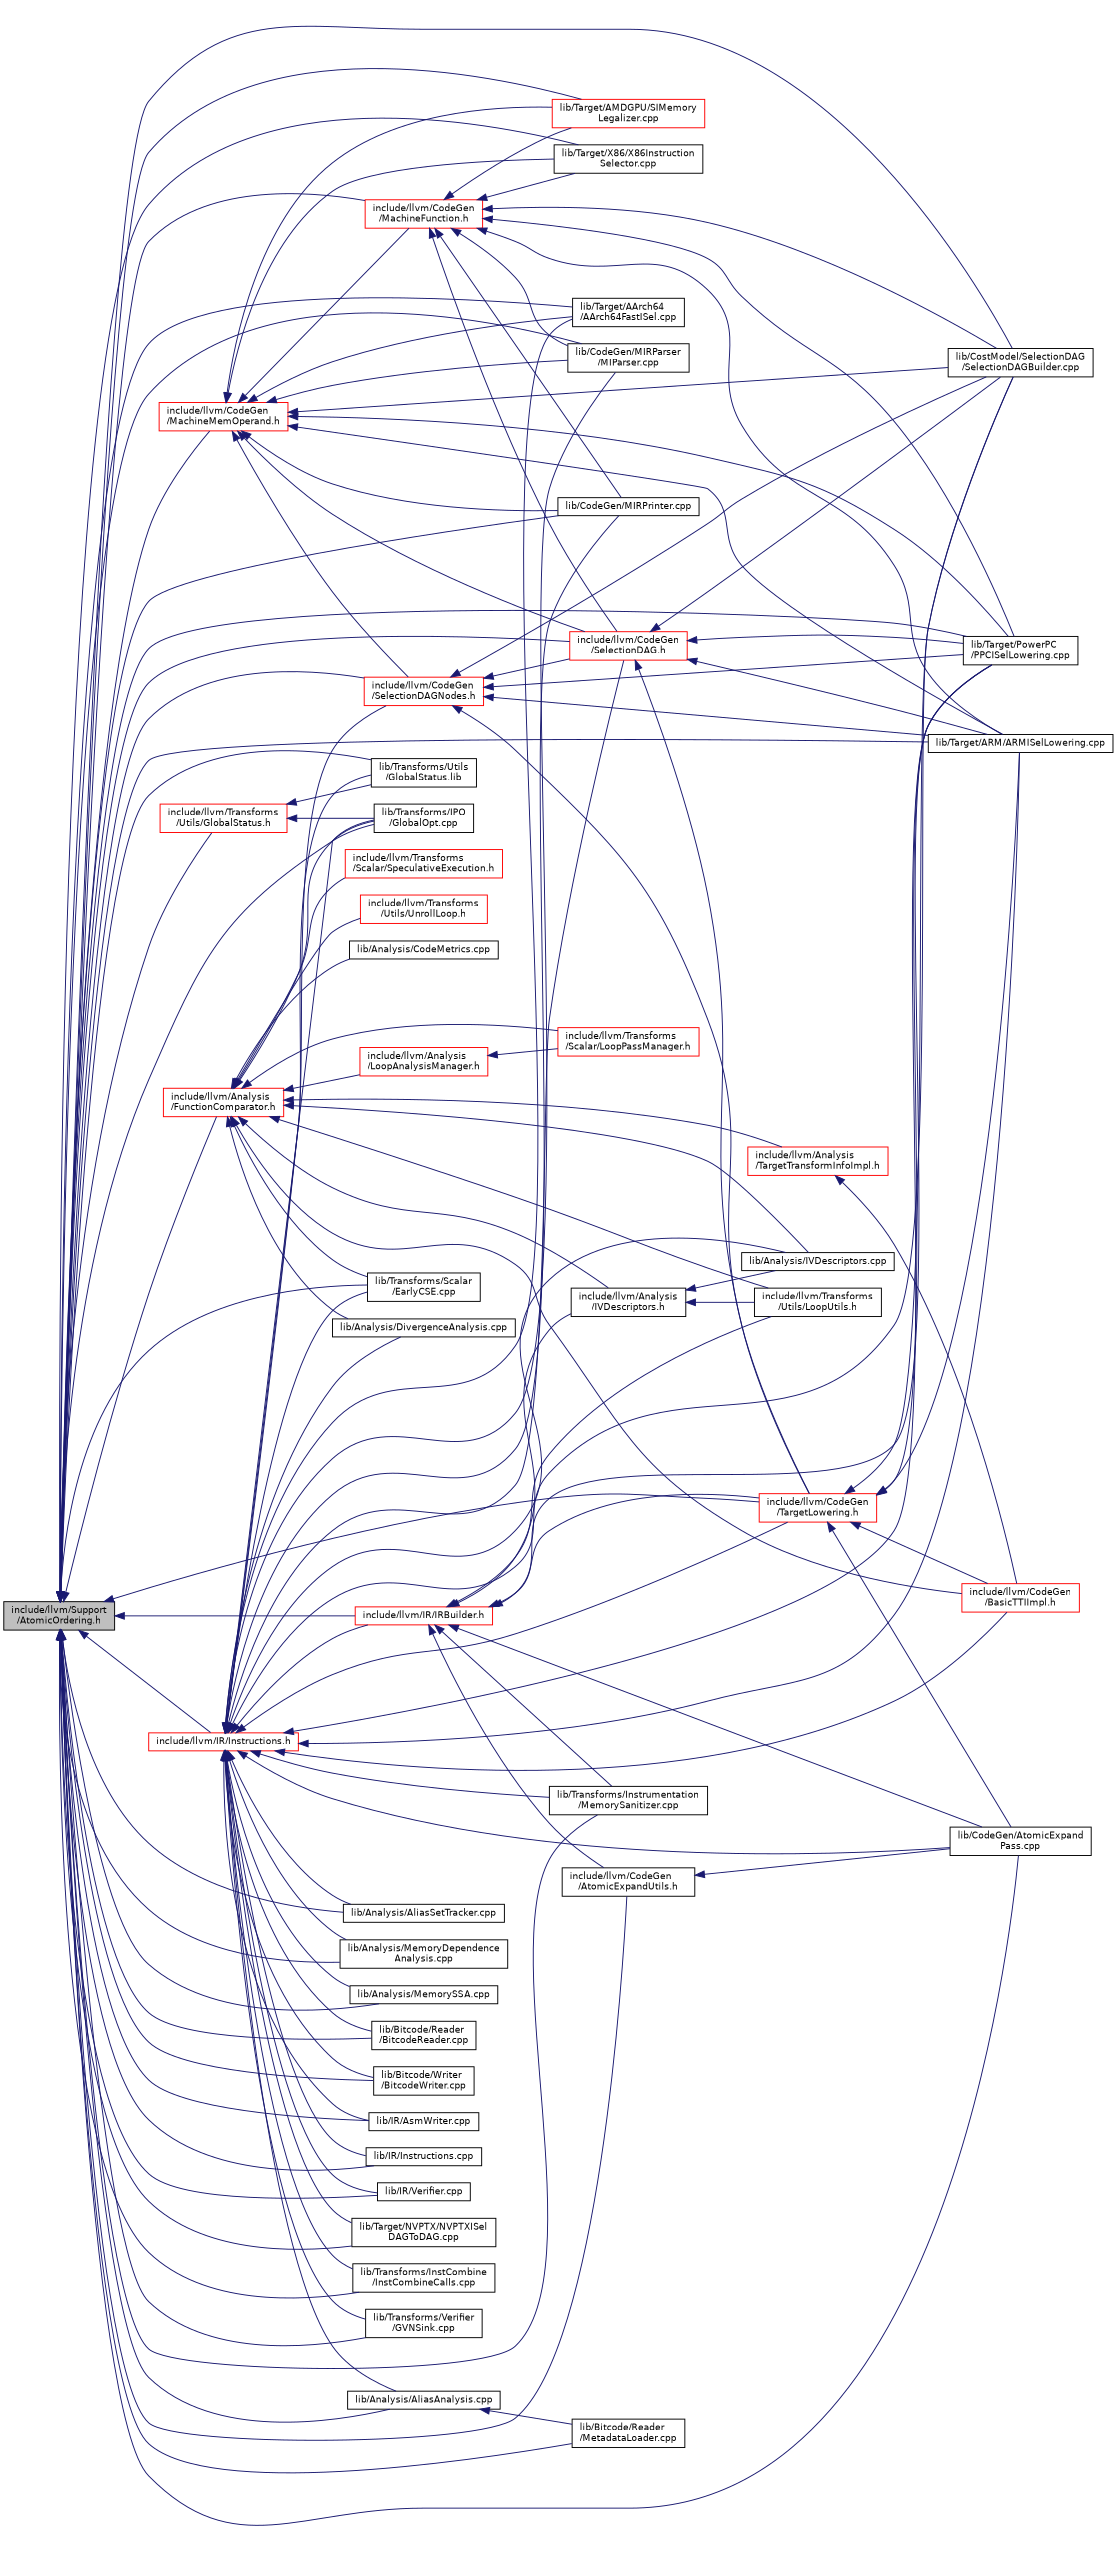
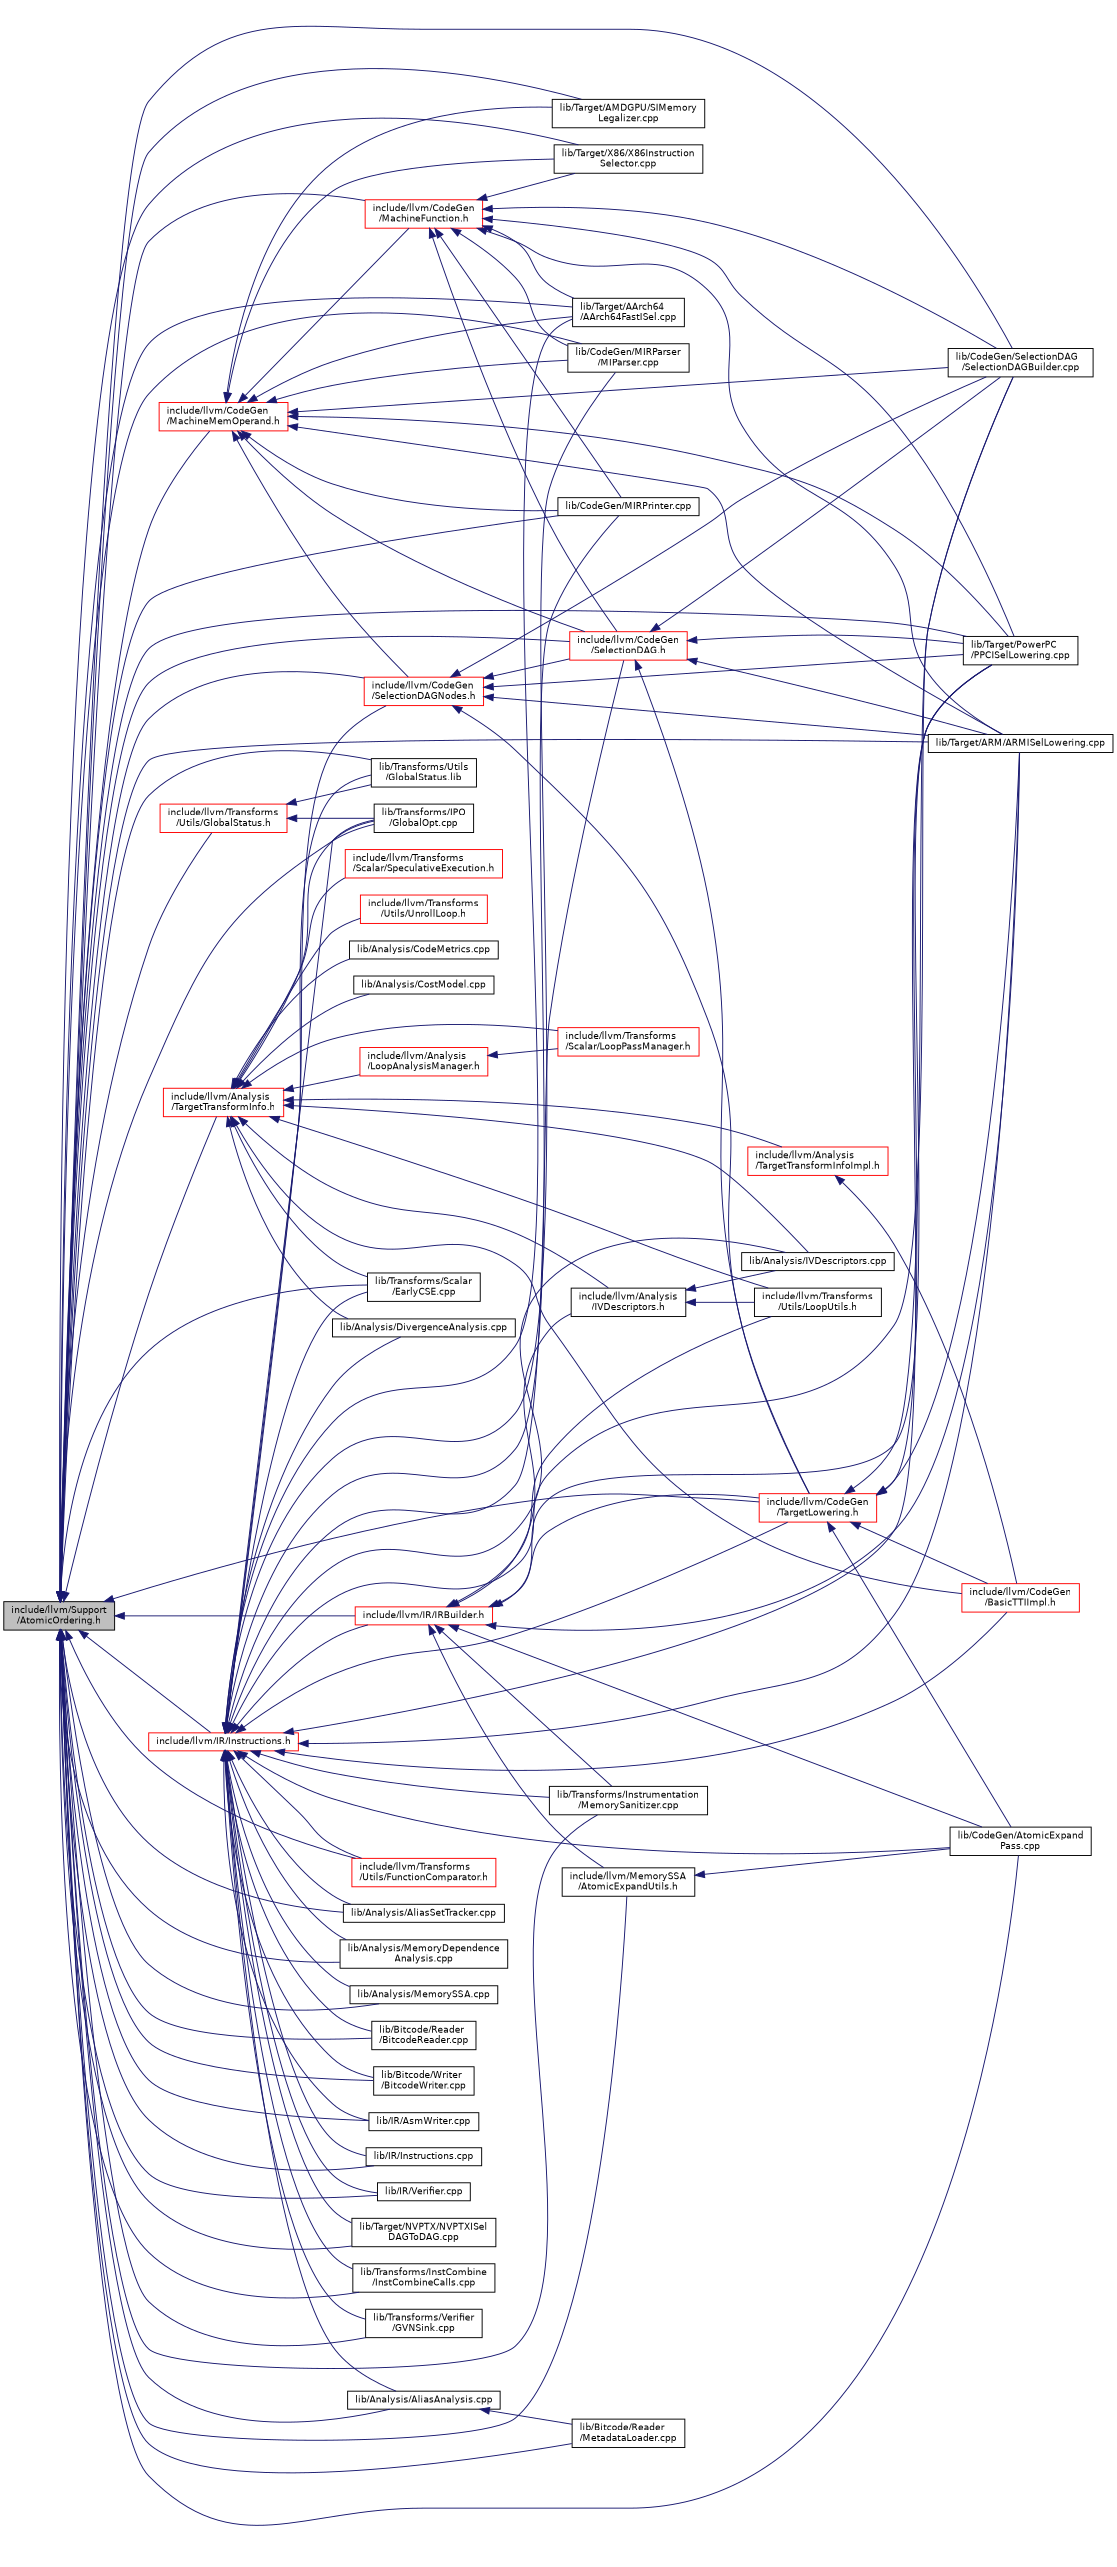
node "lib/Target/AMDGPU/SIMemory Legalizer.cpp": color red -> black
edge "lib/Target/AMDGPU/SIMemory Legalizer.cpp" -> "include/llvm/CodeGen /MachineFunction.h": now "lib/Target/AArch64 /AArch64FastISel.cpp" -> "include/llvm/CodeGen /MachineFunction.h"
node "lib/CostModel/SelectionDAG /SelectionDAGBuilder.cpp": label "lib/CostModel/SelectionDAG /SelectionDAGBuilder.cpp" -> "lib/CodeGen/SelectionDAG /SelectionDAGBuilder.cpp"
node "lib/Analysis/CostModel.cpp": added
node "include/llvm/Analysis /FunctionComparator.h": label "include/llvm/Analysis /FunctionComparator.h" -> "include/llvm/Analysis /TargetTransformInfo.h"
edge "lib/Target/ARM/ARMISelLowering.cpp" -> "include/llvm/IR/IRBuilder.h": added
node "include/llvm/Transforms /Utils/FunctionComparator.h": added
node "include/llvm/CodeGen /AtomicExpandUtils.h": label "include/llvm/CodeGen /AtomicExpandUtils.h" -> "include/llvm/MemorySSA /AtomicExpandUtils.h"
